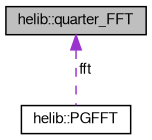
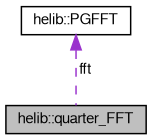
edge "helib::PGFFT" -> "helib::quarter_FFT": reversed
